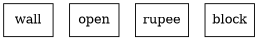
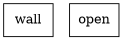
node "rupee": removed
node "block": removed
